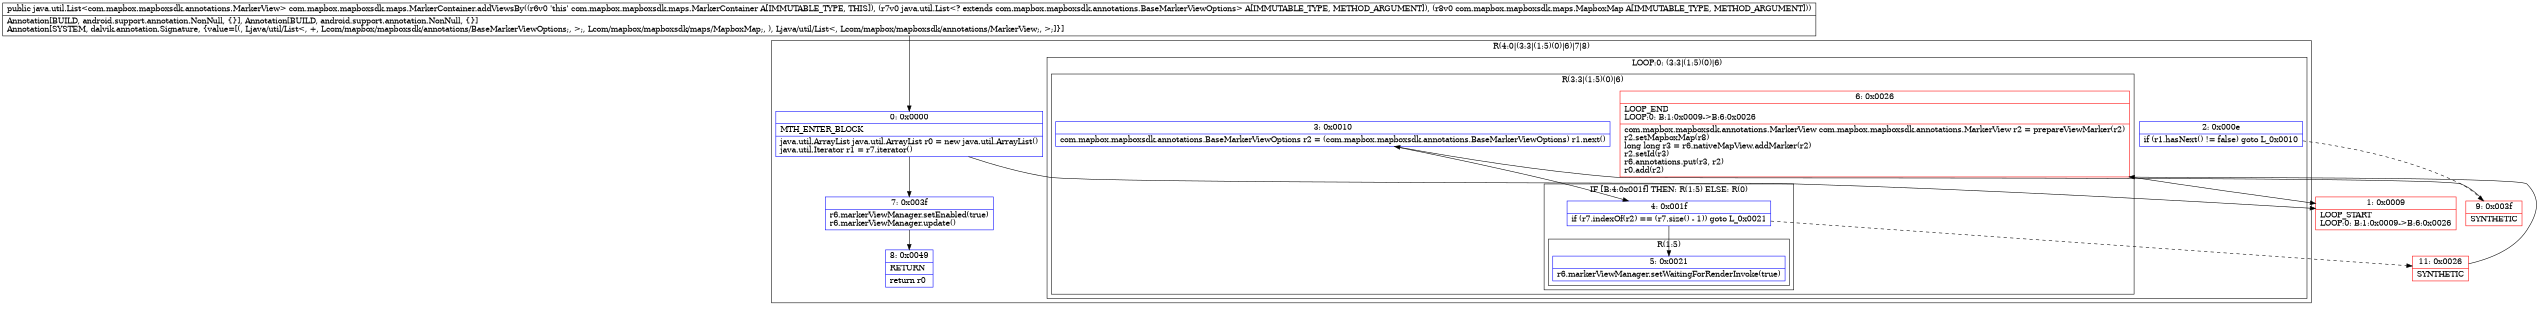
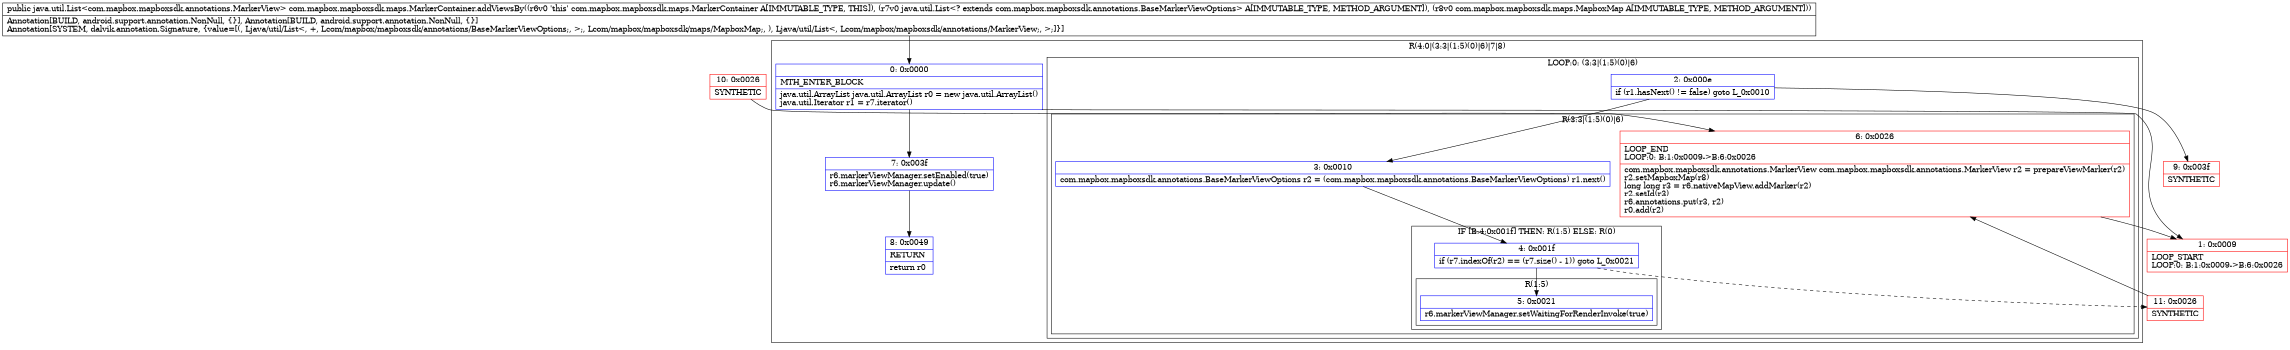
node "10: 0x0026": added
edge "2: 0x000e" -> "9: 0x003f": style dashed -> solid
edge "9: 0x003f" -> "3: 0x0010": now "2: 0x000e" -> "3: 0x0010"
